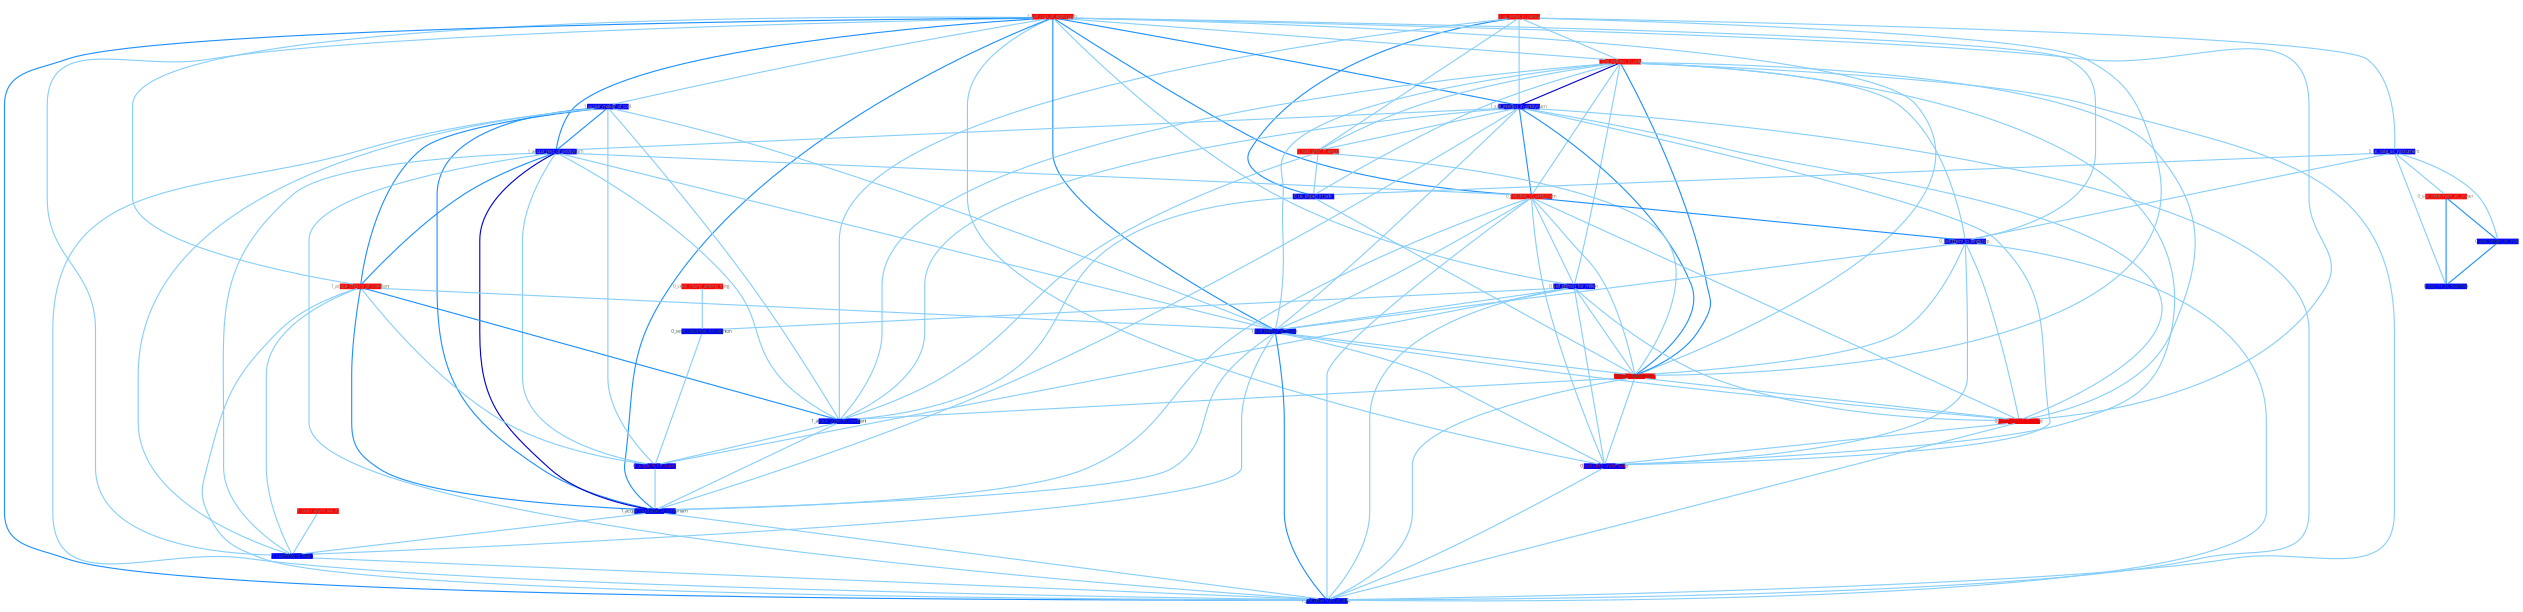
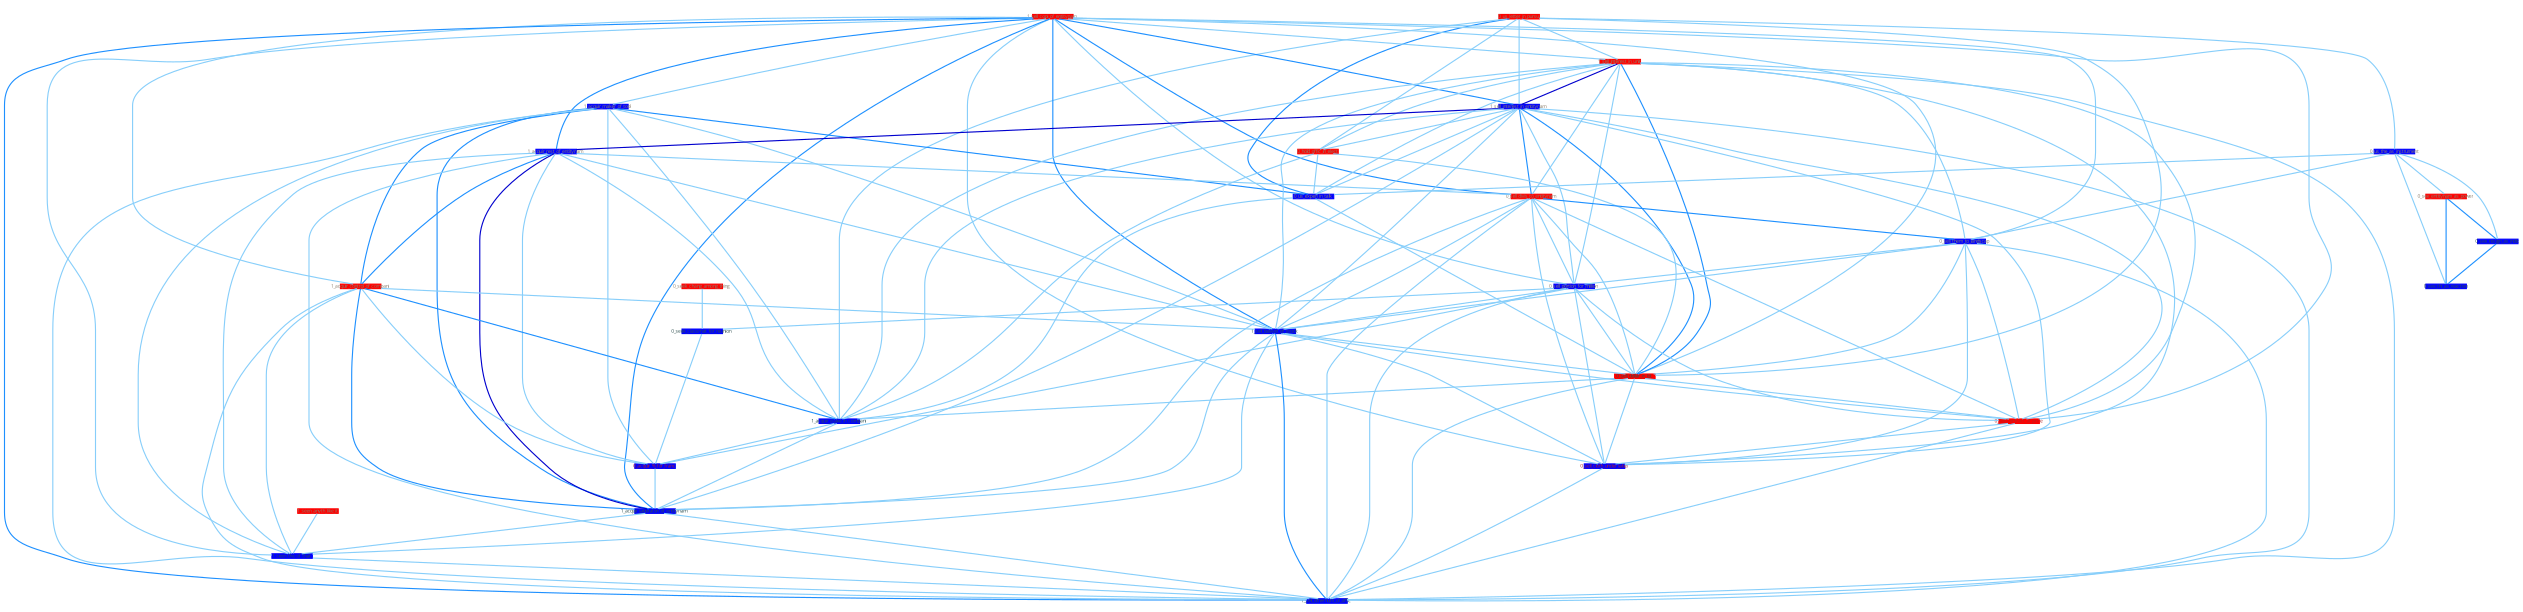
edge "1_acquir_maker_of_tool" -- "1_acquir_rest_of_entitynam": now "1_acquir_maker_of_tool" -- "0_us_experi_in_talk"
edge "1_sell_interest_in_entitynam" -- "1_acquir_rest_of_entitynam": color #87cefa -> #0000cd
edge "1_sell_interest_in_entitynam" -- "0_us_experi_in_talk": added
node "0_us_rate_as_instrument": label "0_us_rate_as_instrument" -> "0_us_the_as_instrument"
edge "1_sell_interest_in_entitynam" -- "0_sell_portion_for_million": added
edge "0_sell_them_to_landscap" -- "0_sell_portion_for_million": added
